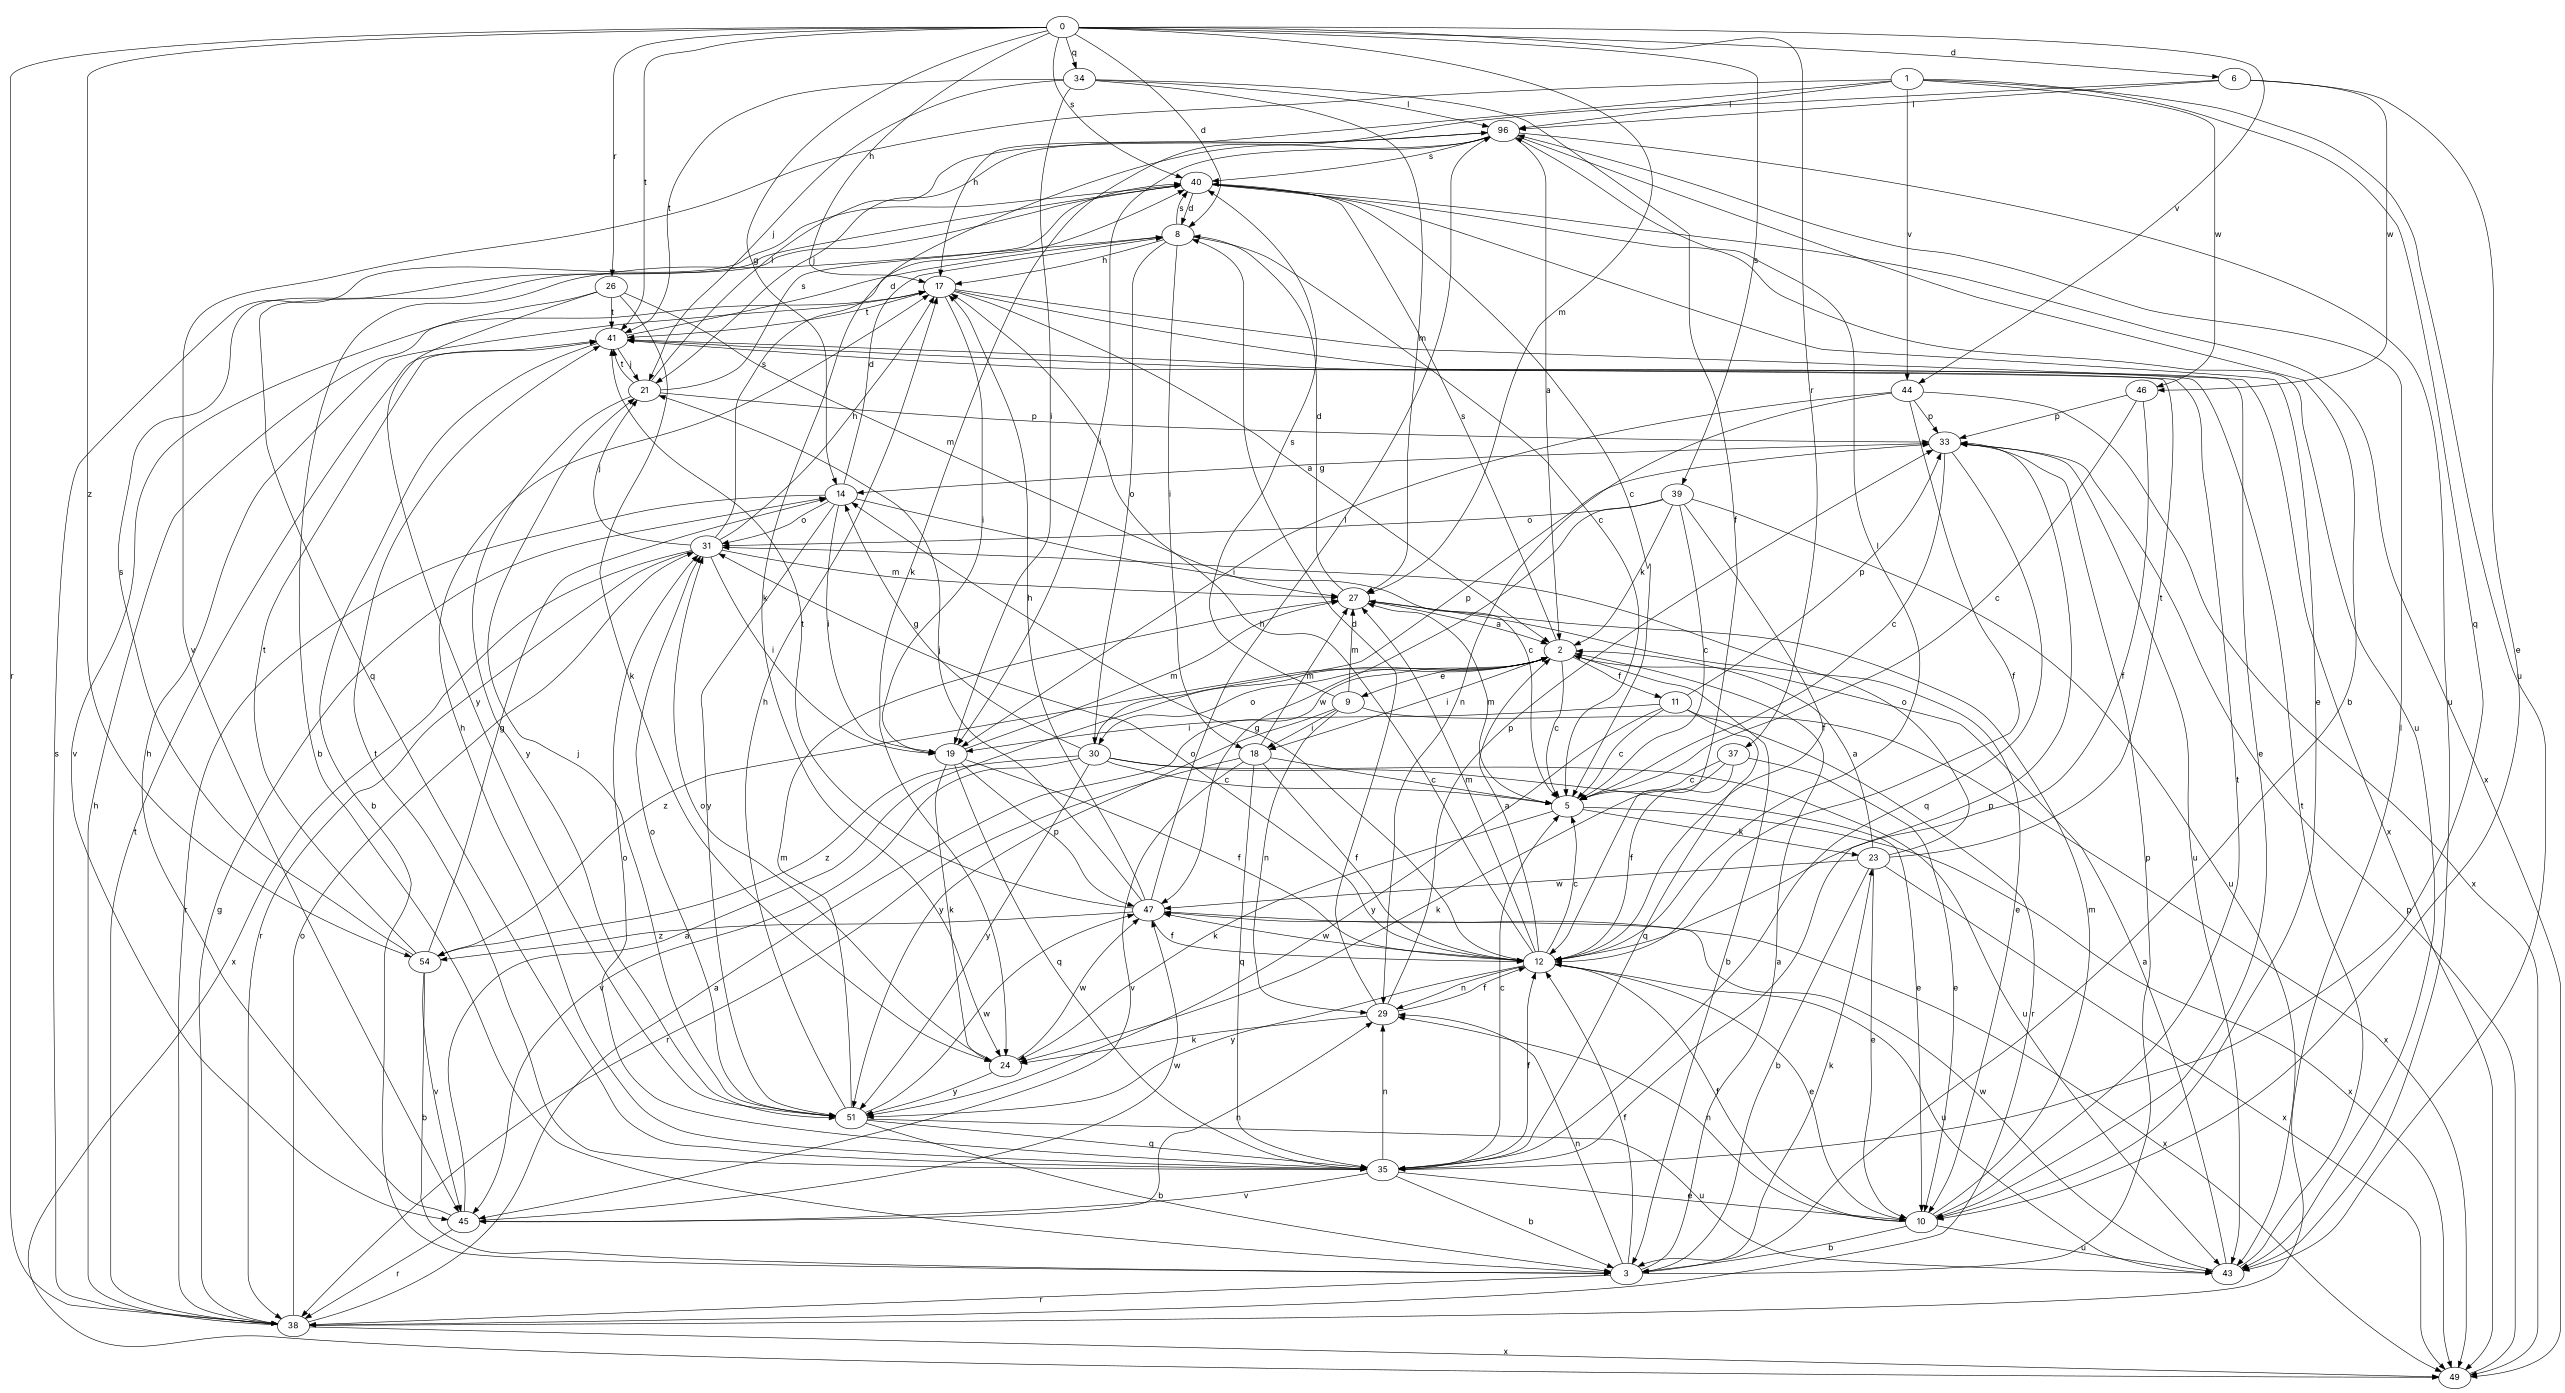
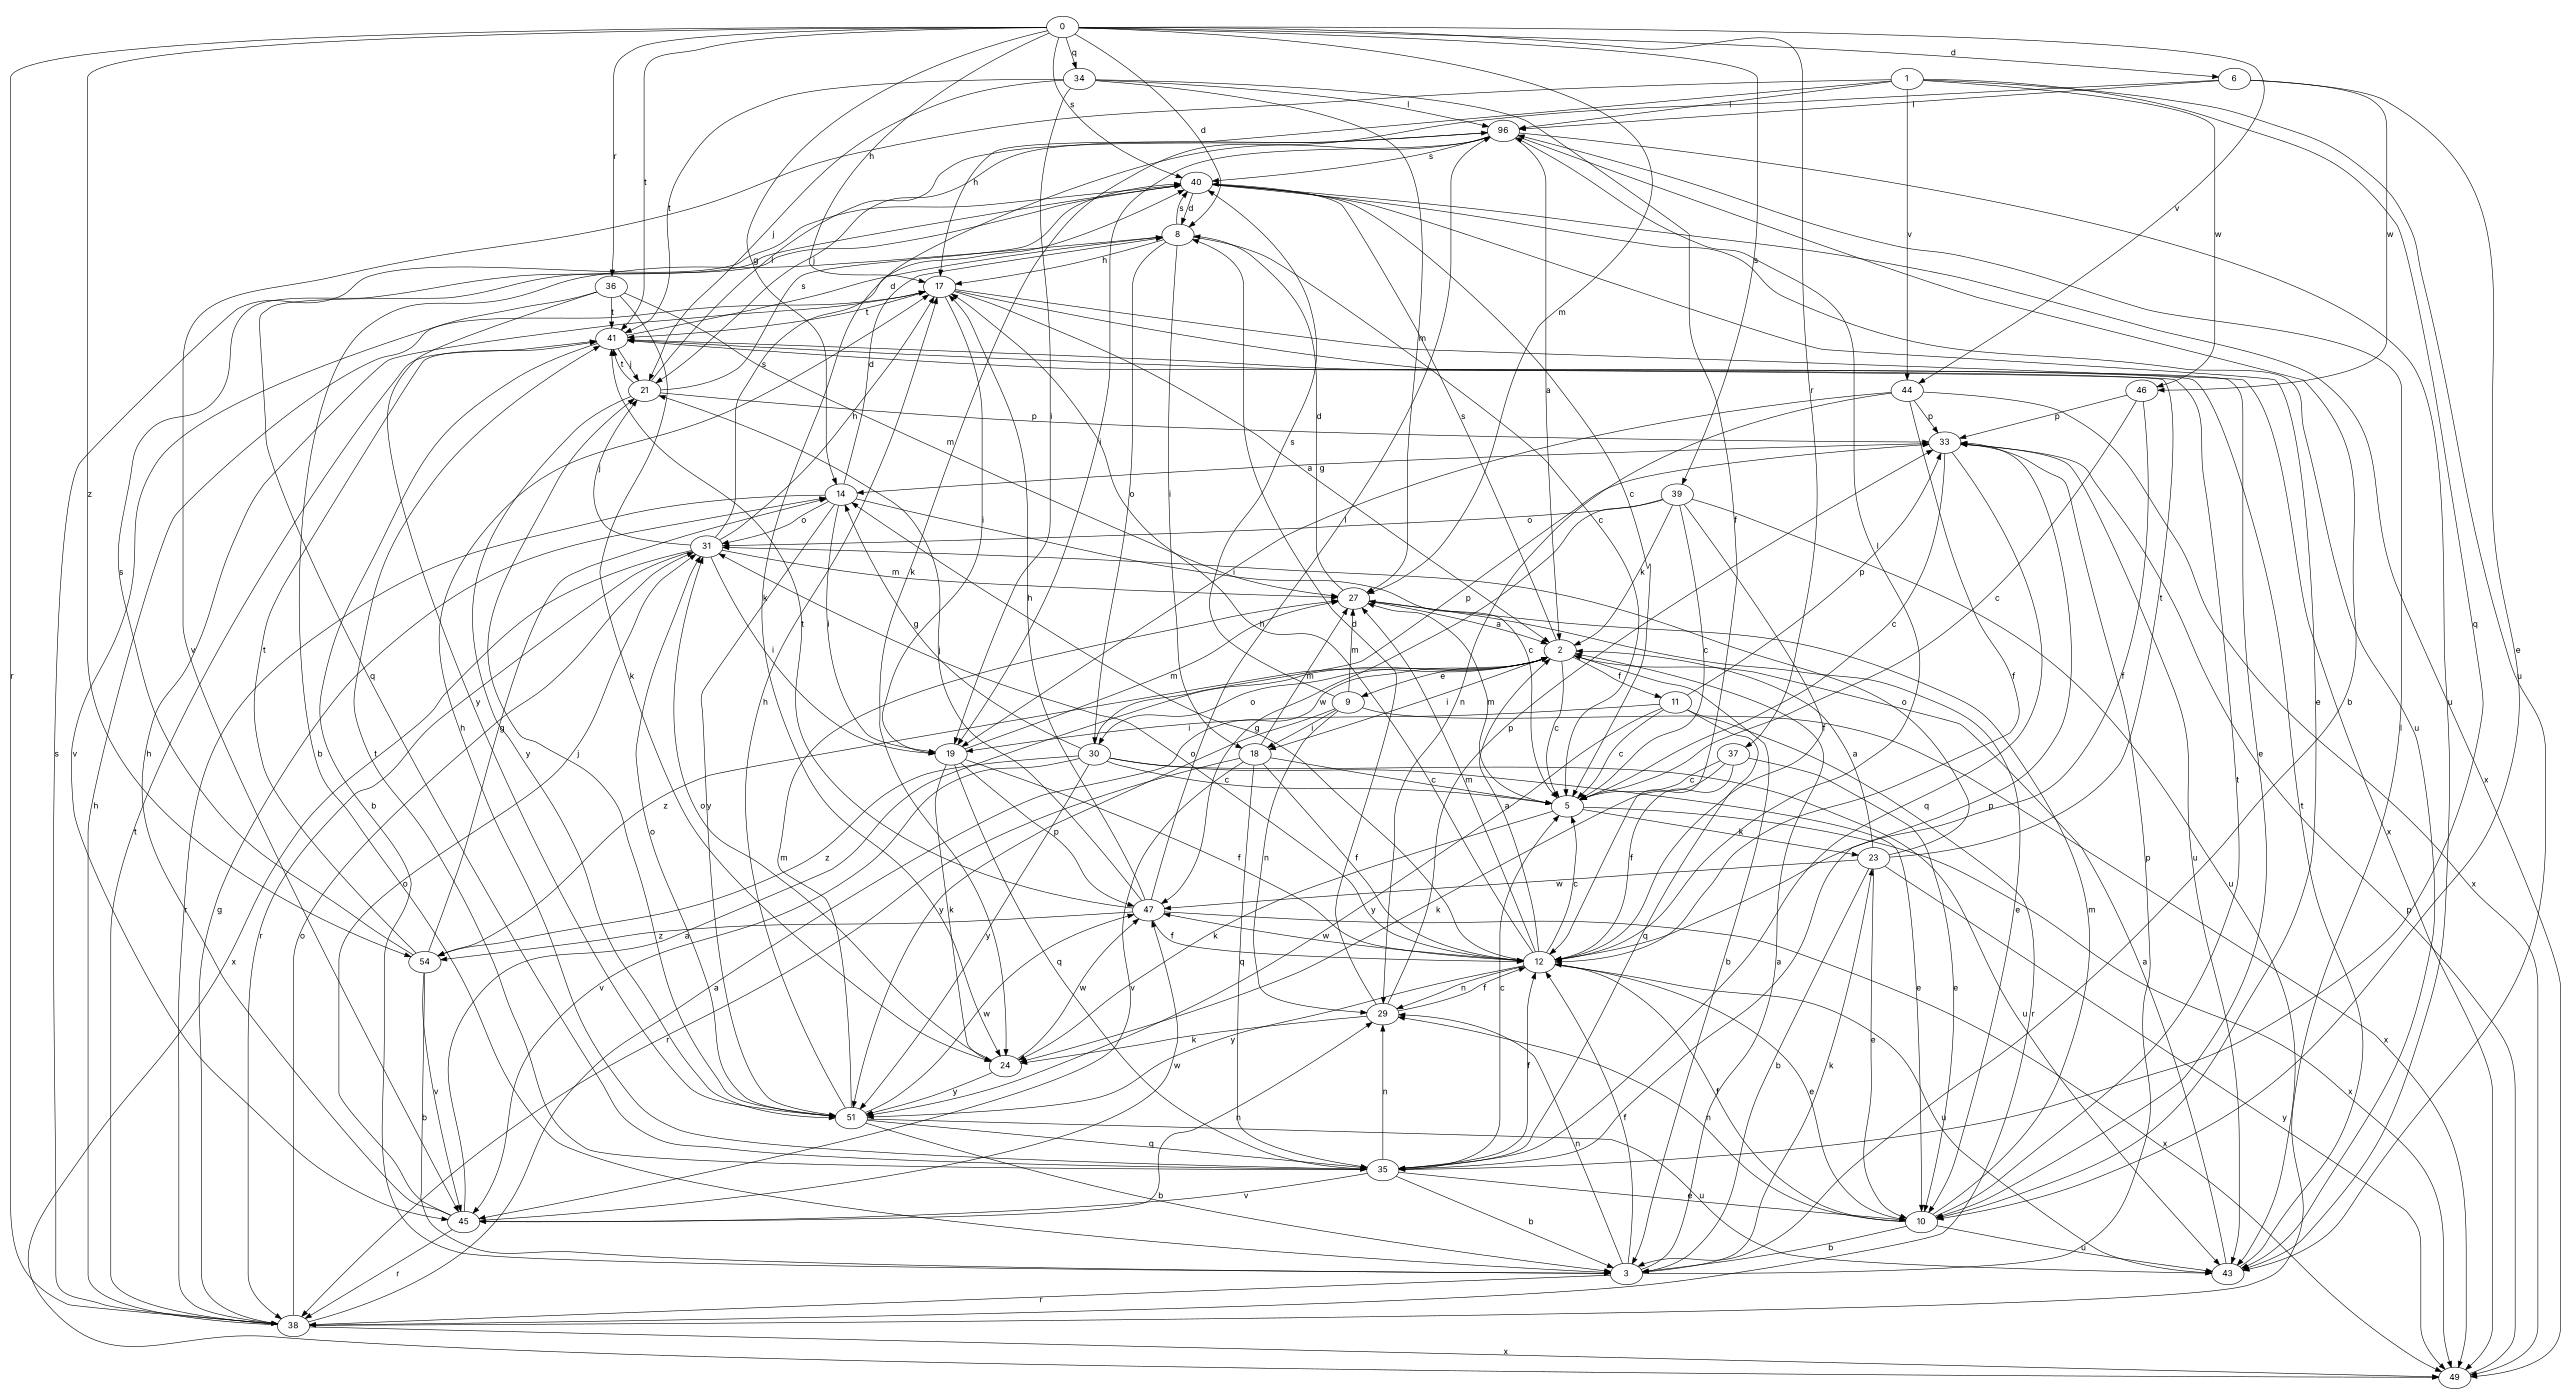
node "26": label "26" -> "36"
edge "43" -> "47": removed, label "w"
edge "35" -> "31": now "45" -> "31"
edge "23" -> "49": label "x" -> "y"
